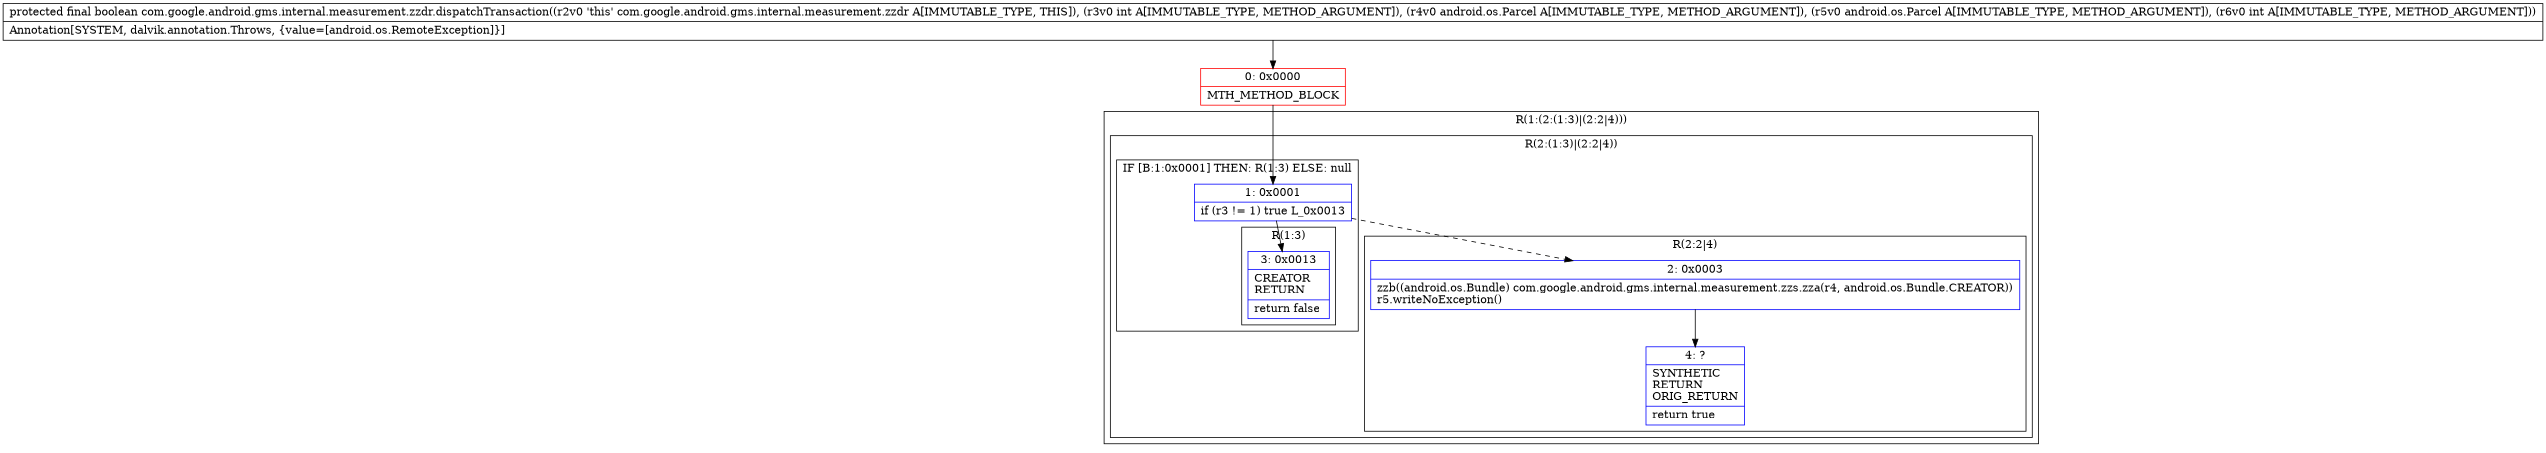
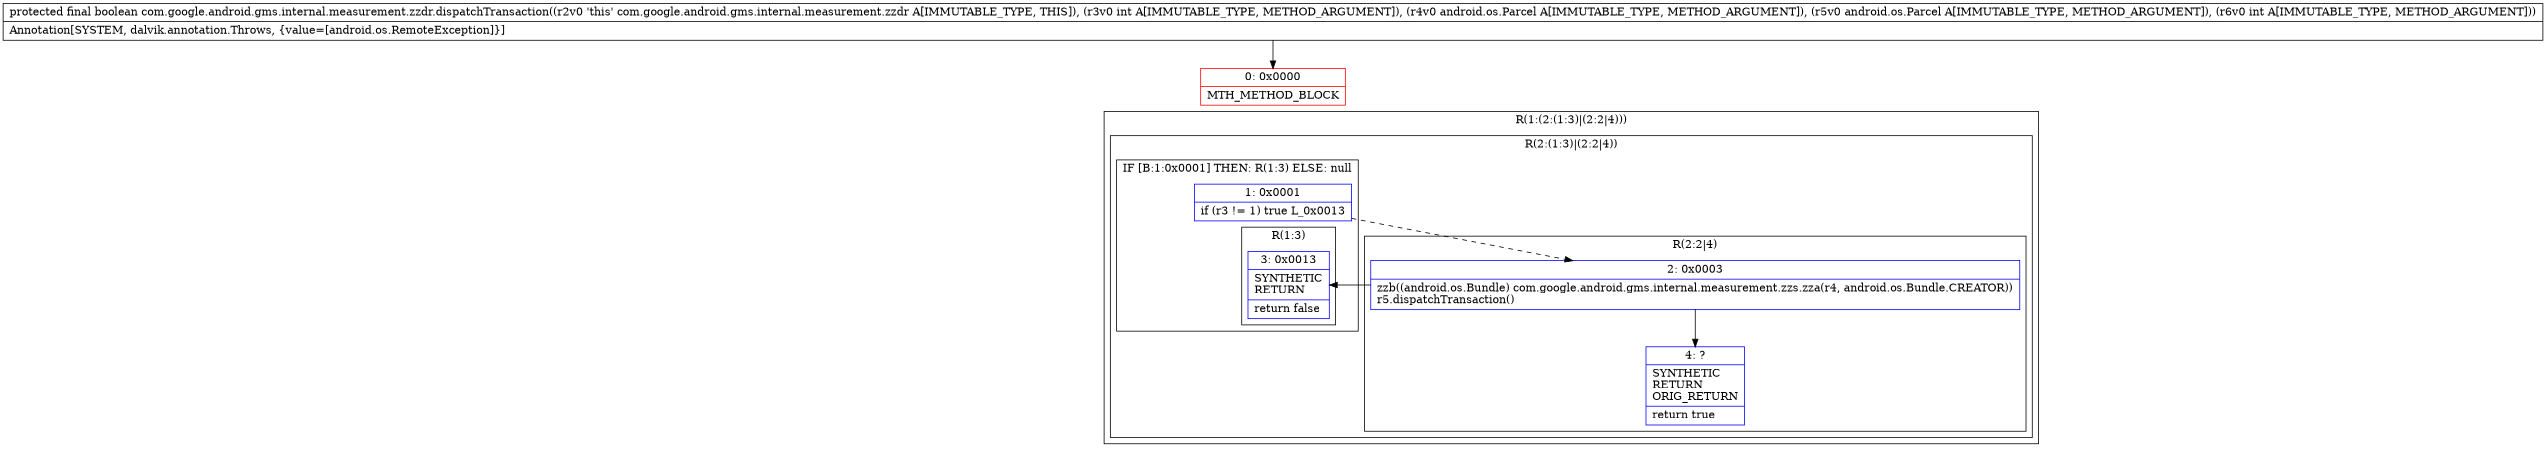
edge "0: 0x0000" -> "1: 0x0001": removed
edge "1: 0x0001" -> "3: 0x0013": now "2: 0x0003" -> "3: 0x0013"
node "3: 0x0013": text "CREATOR" -> "SYNTHETIC"
node "2: 0x0003": text "r5.writeNoException()" -> "r5.dispatchTransaction()"
